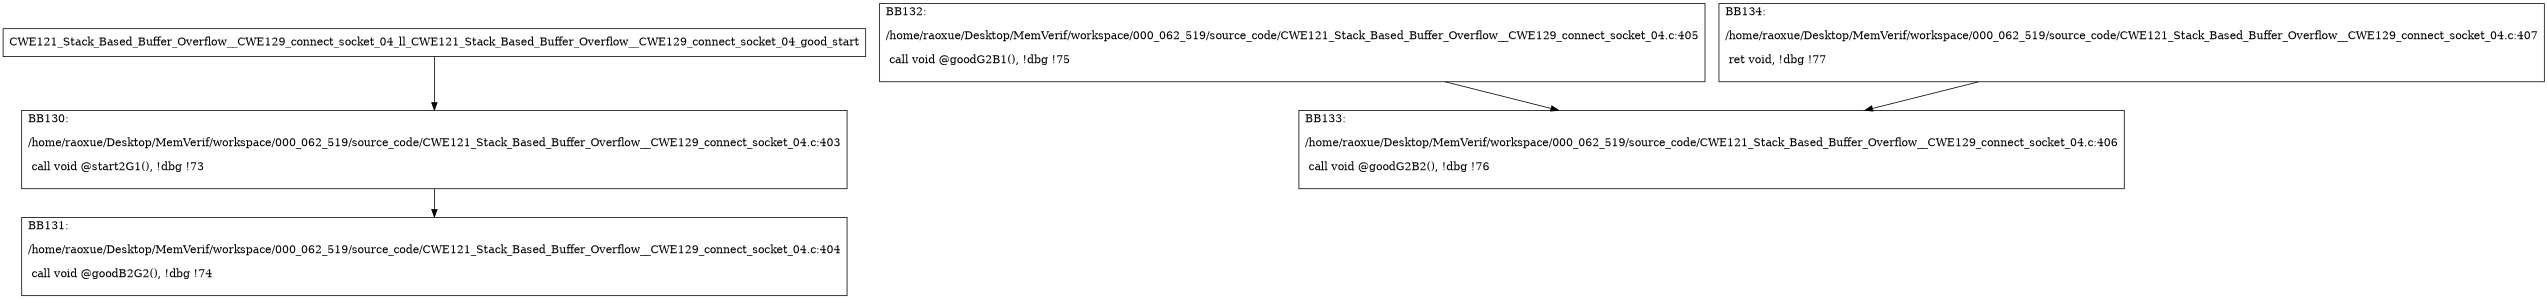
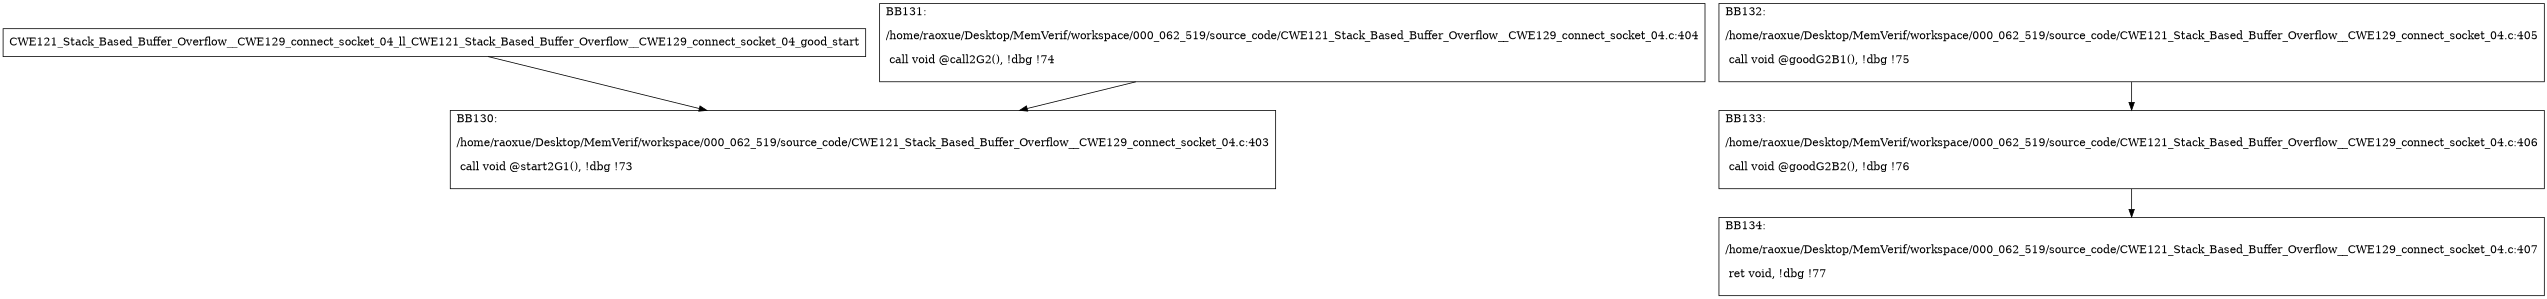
edge "BB134:" -> "BB133:": reversed
edge "BB130:" -> "BB131:": reversed
node "BB131:": text "call void @goodB2G2(), !dbg !74" -> "call void @call2G2(), !dbg !74"
